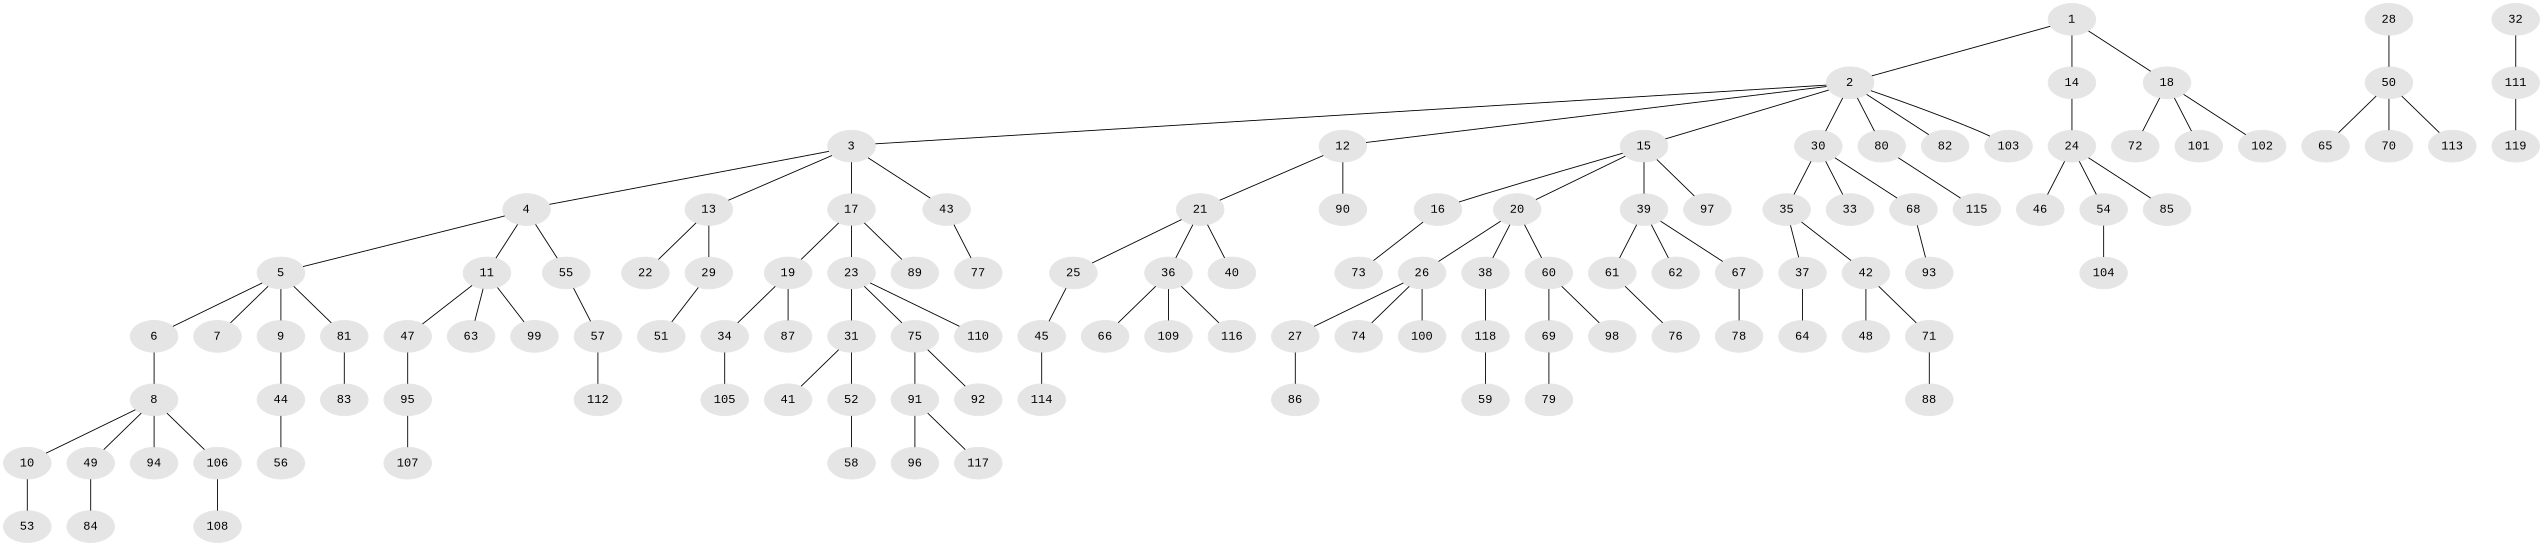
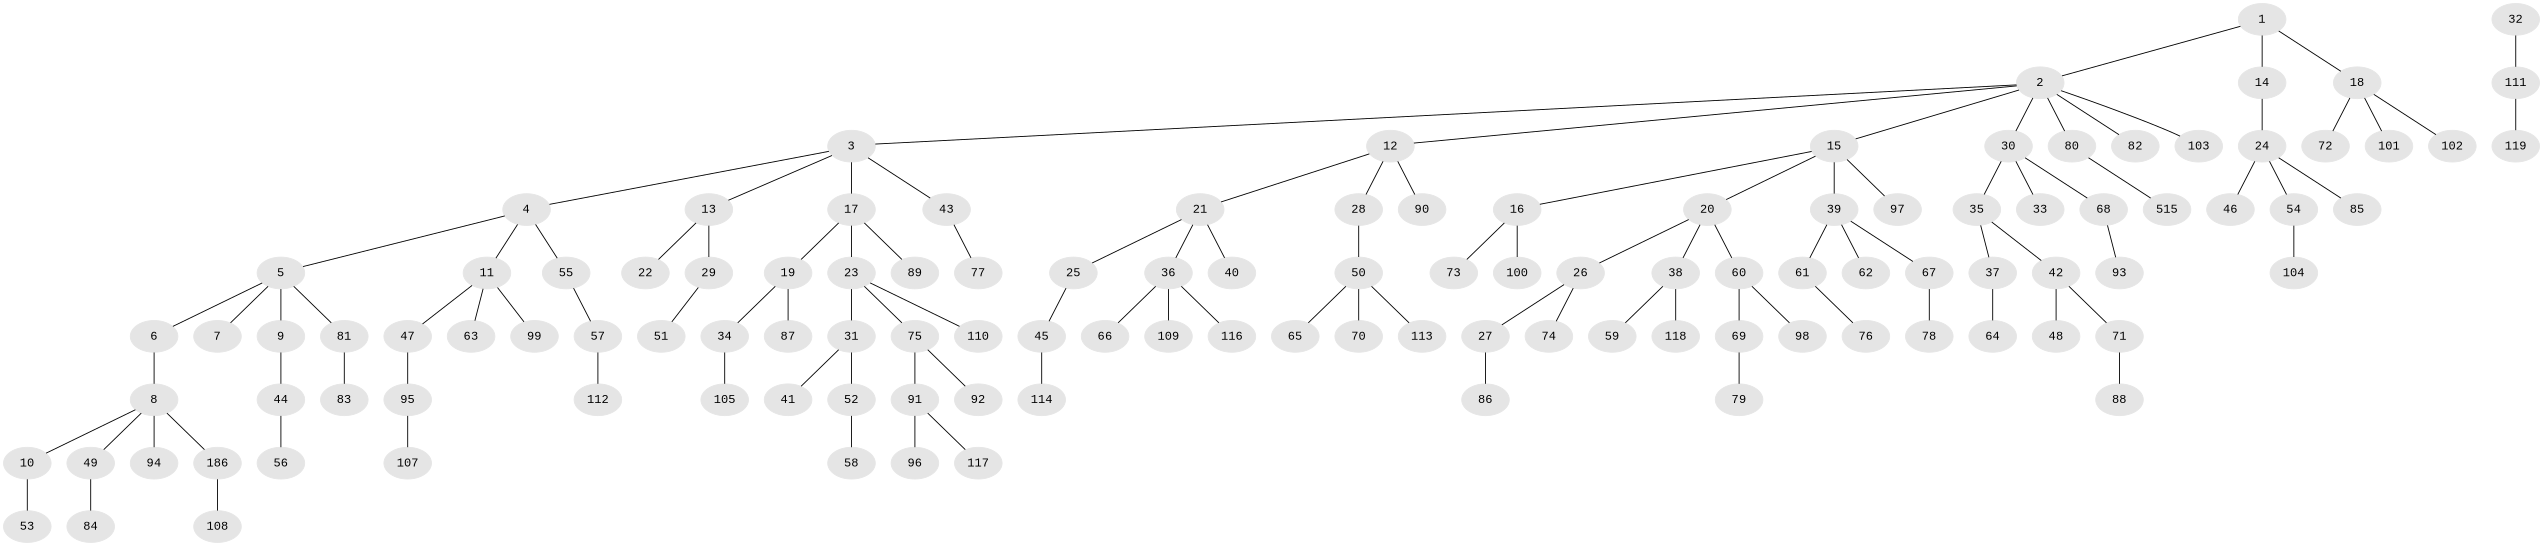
edge "12" -- "28": added
node "115": label "115" -> "515"
edge "26" -- "100": now "16" -- "100"
edge "118" -- "59": now "38" -- "59"
node "106": label "106" -> "186"
